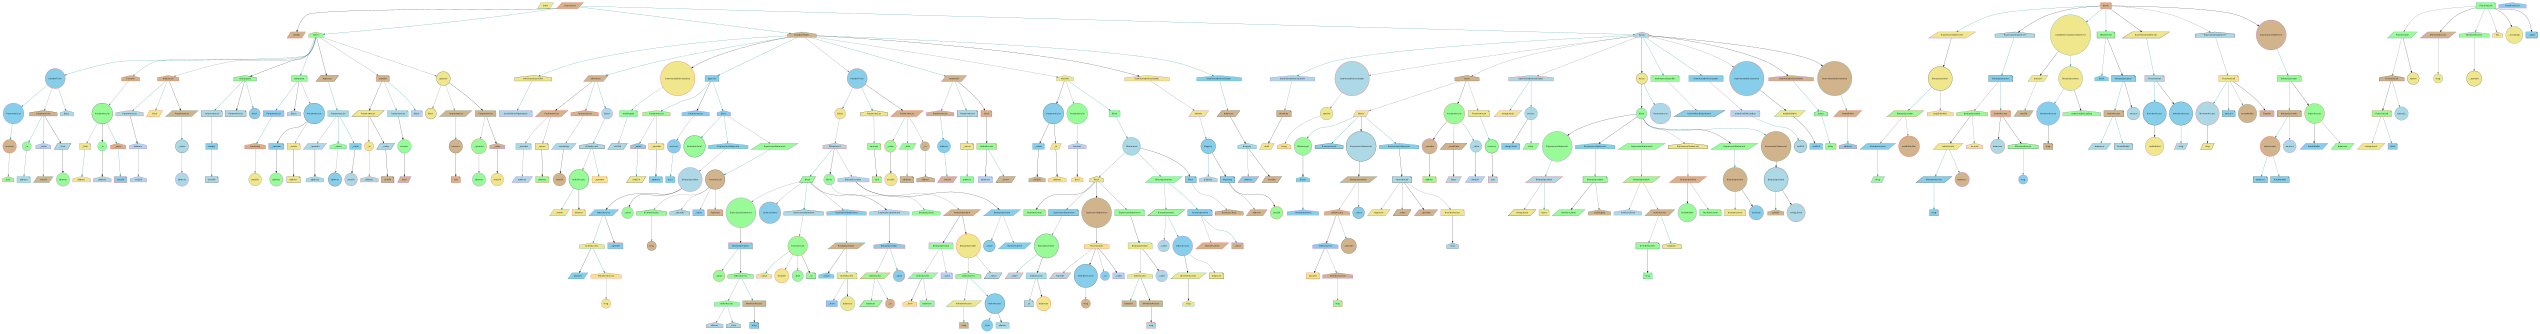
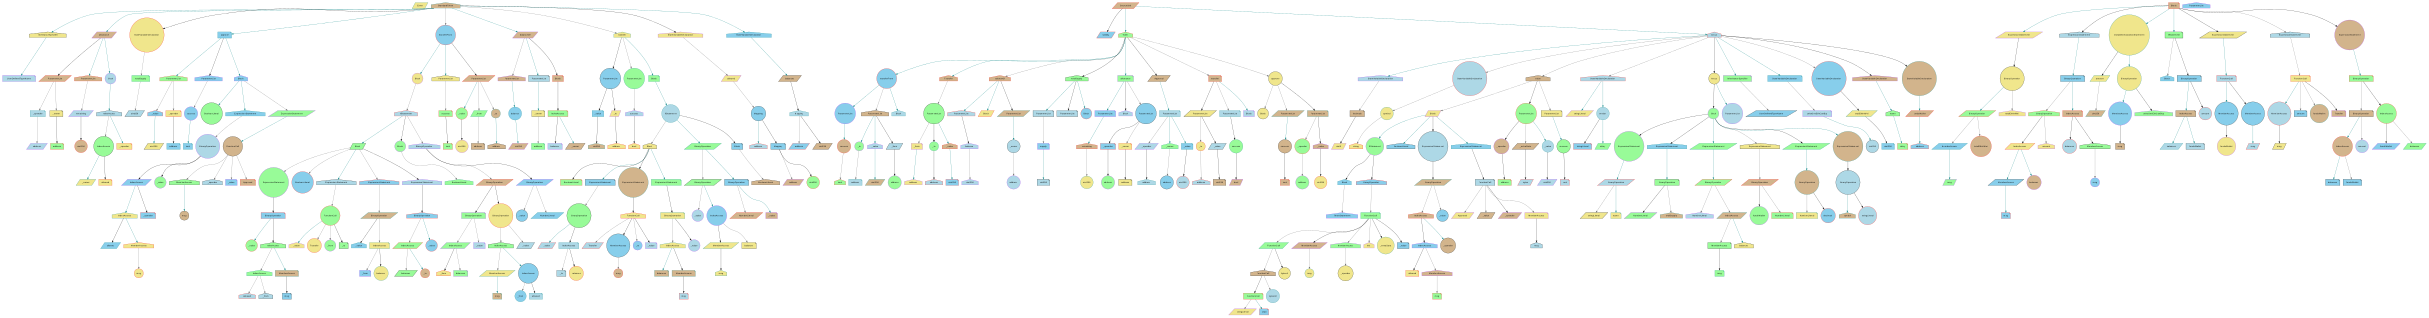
edge "SourceUnit" -> "StandardToken": removed
node "solidity": fillcolor tan -> skyblue
node "UnaryOperation": added
